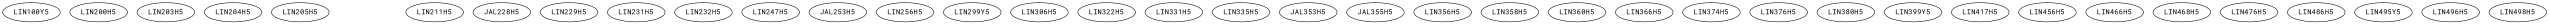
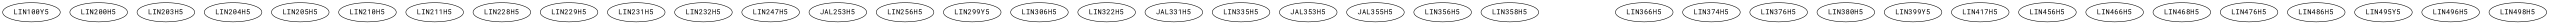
node "LIN210H5": added
node "JAL228H5": label "JAL228H5" -> "LIN228H5"
node "LIN331H5": label "LIN331H5" -> "JAL331H5"
node "LIN360H5": removed
